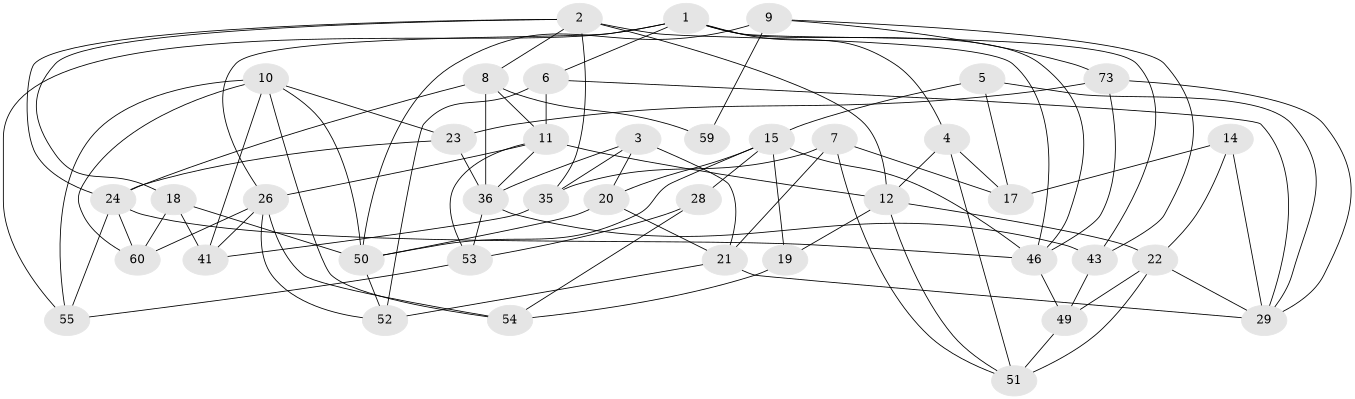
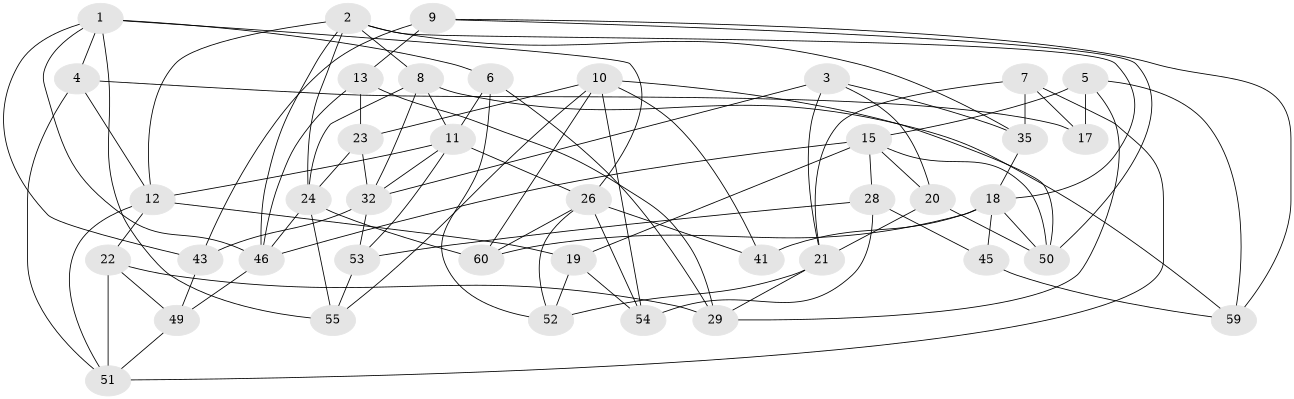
node "73": label "73" -> "13"
node "14": removed
edge "5" -- "59": added
node "36": label "36" -> "32"
edge "35" -- "41": now "35" -- "18"
node "45": added
edge "50" -- "52": now "19" -- "52"
